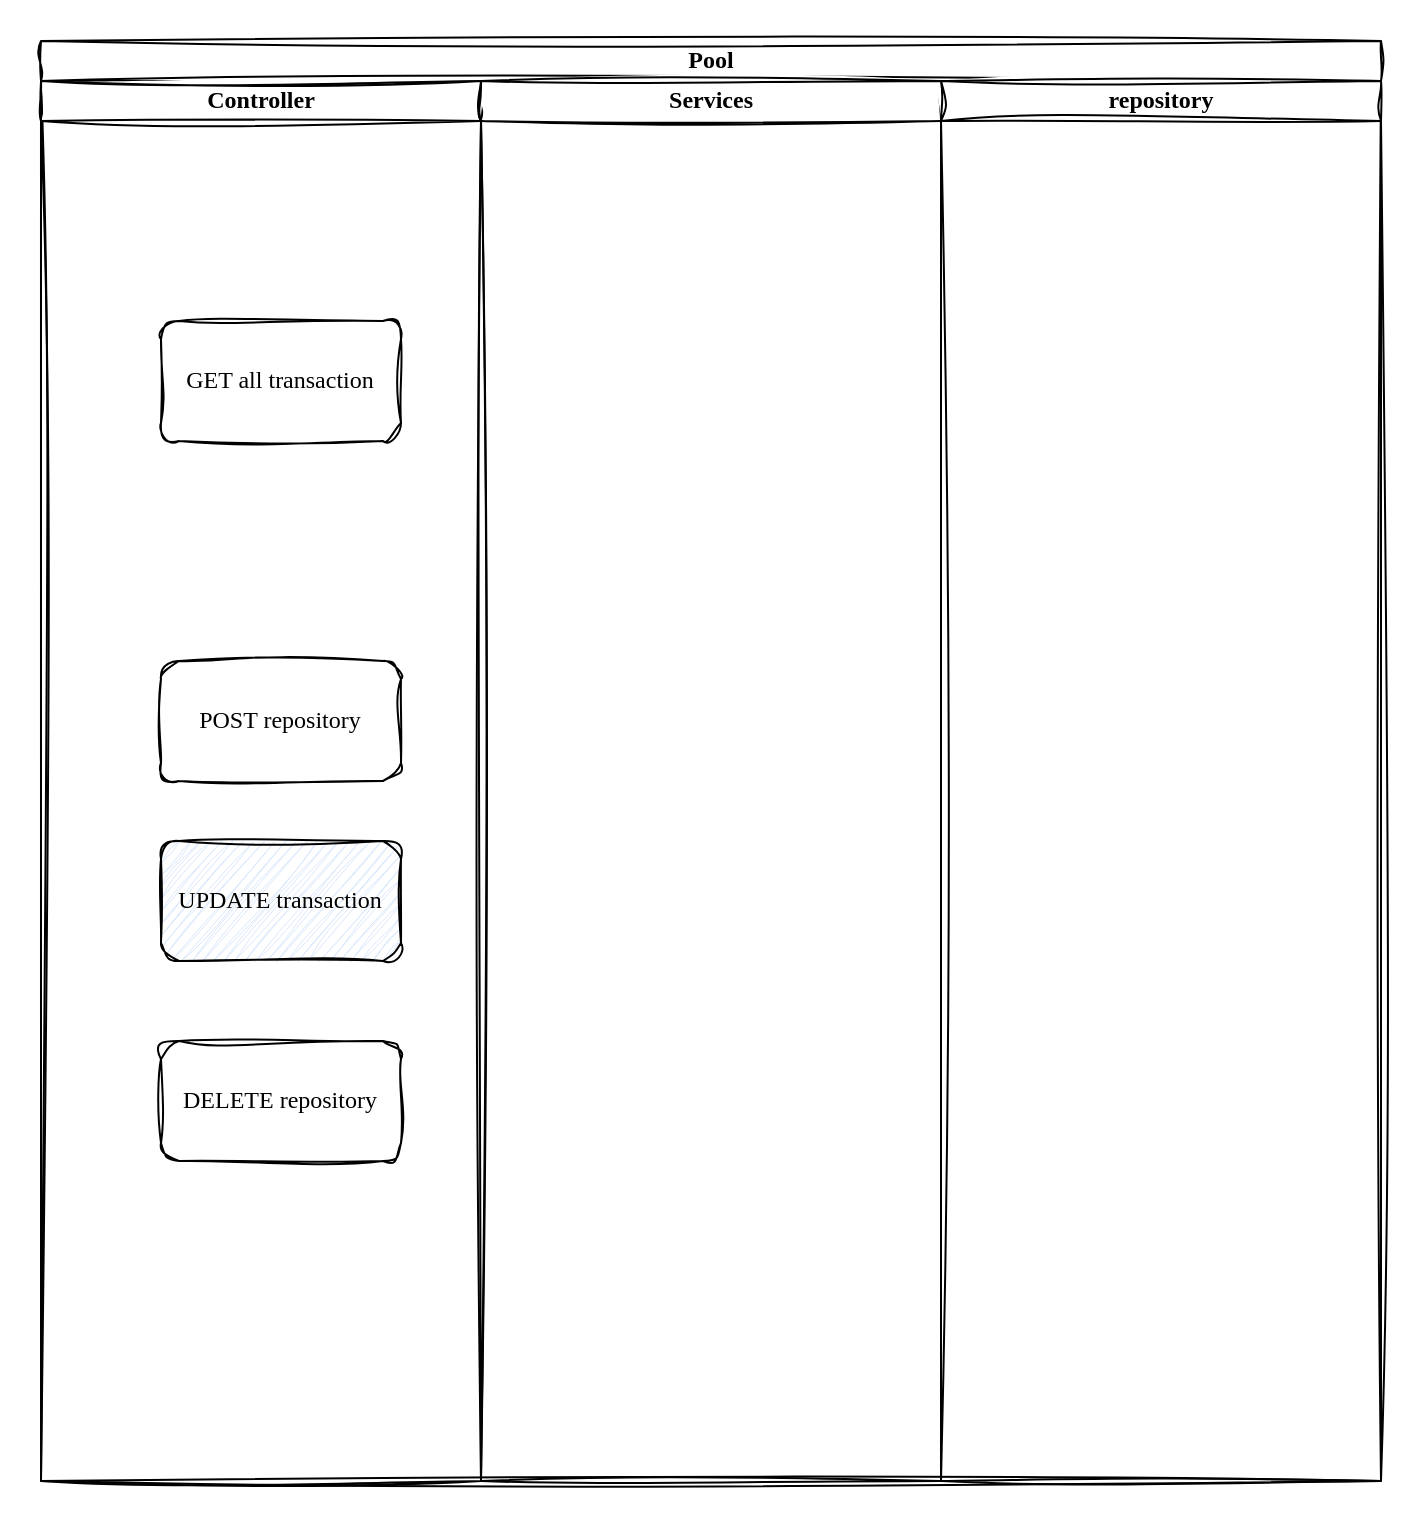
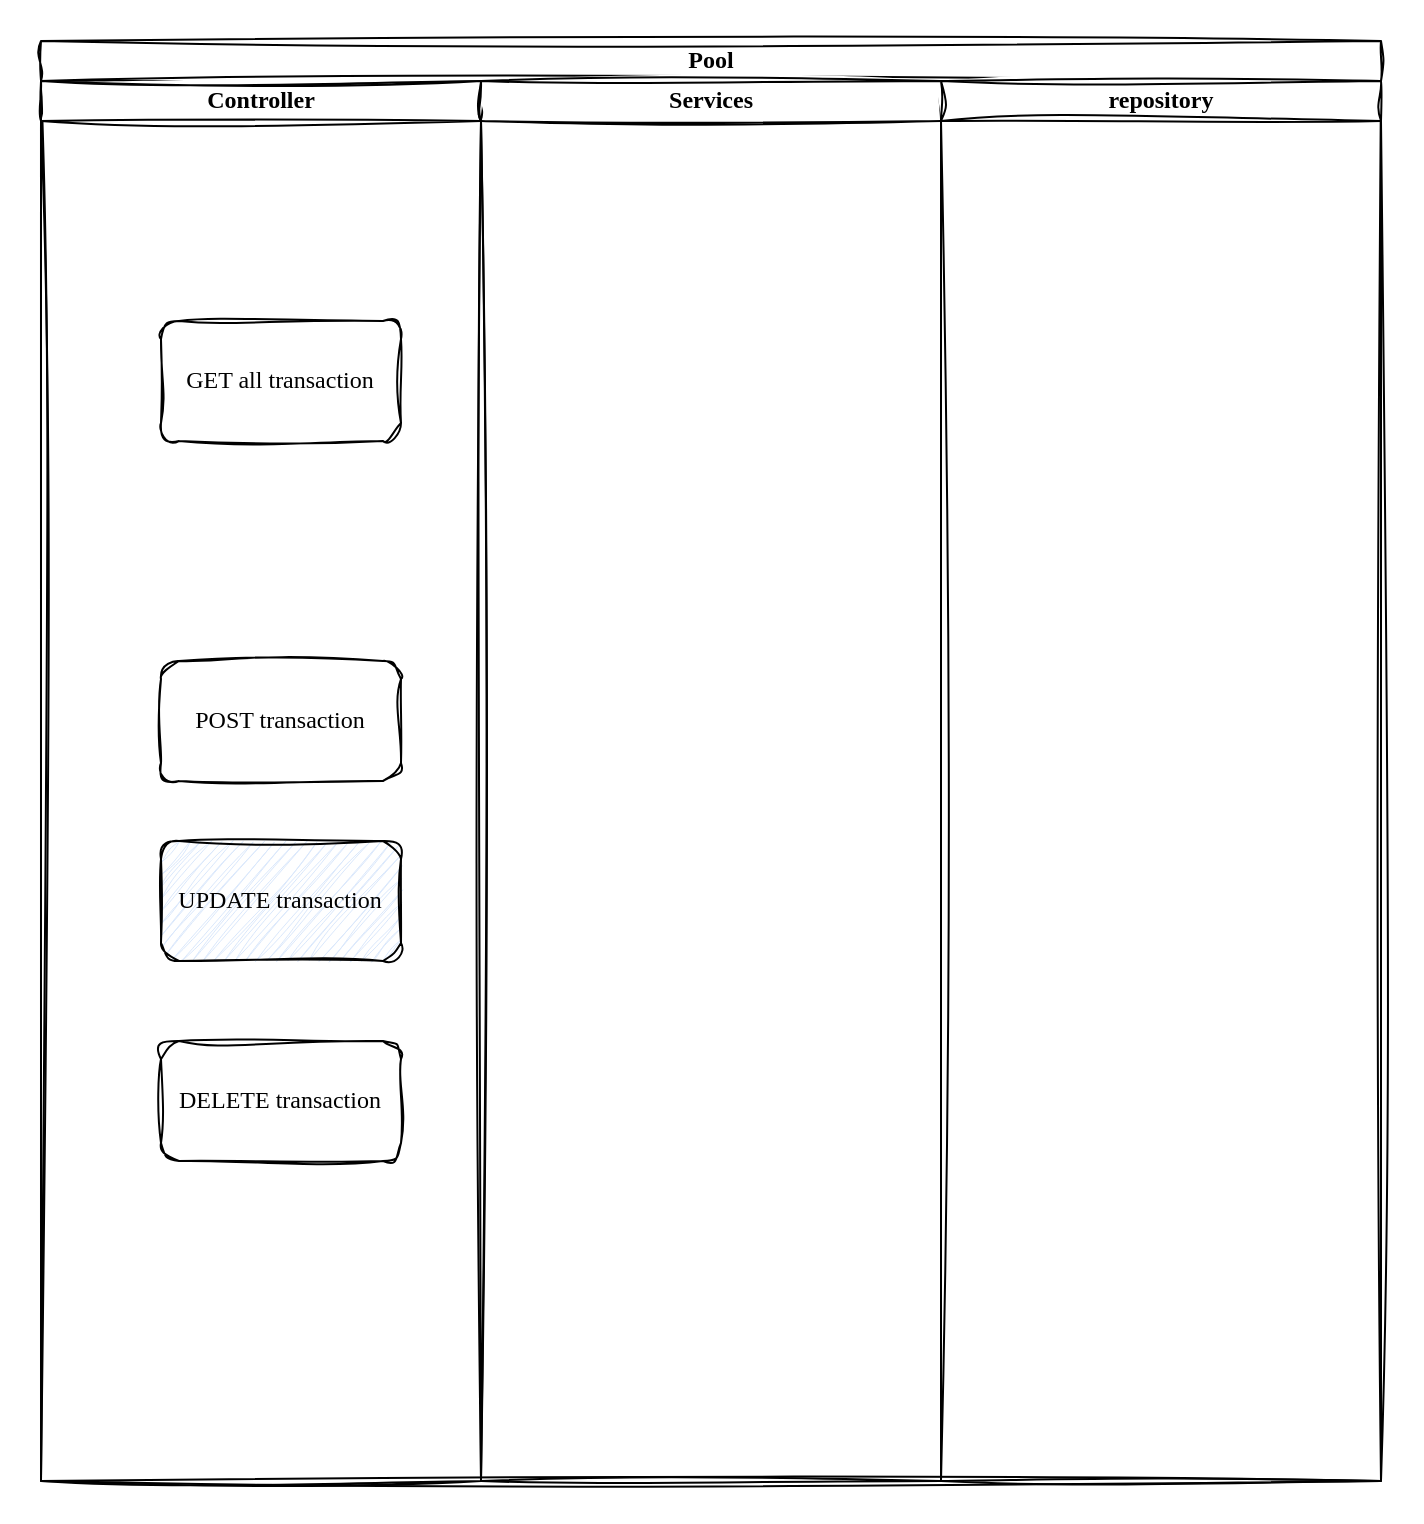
node "POST repository": label "POST repository" -> "POST transaction"
node "DELETE repository": label "DELETE repository" -> "DELETE transaction"
